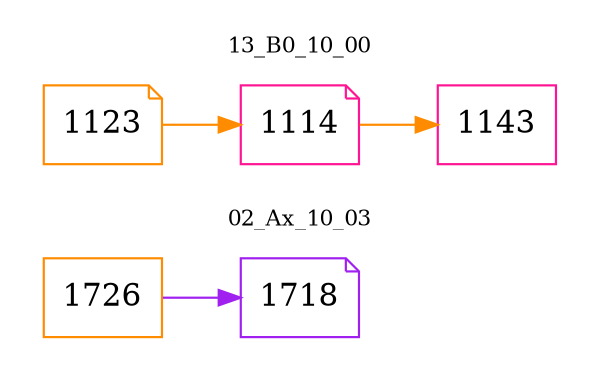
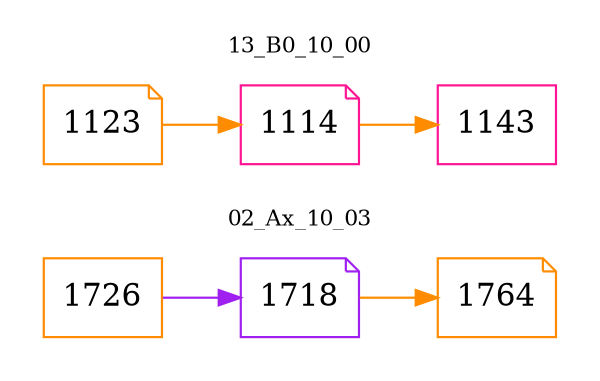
node "1764": added
